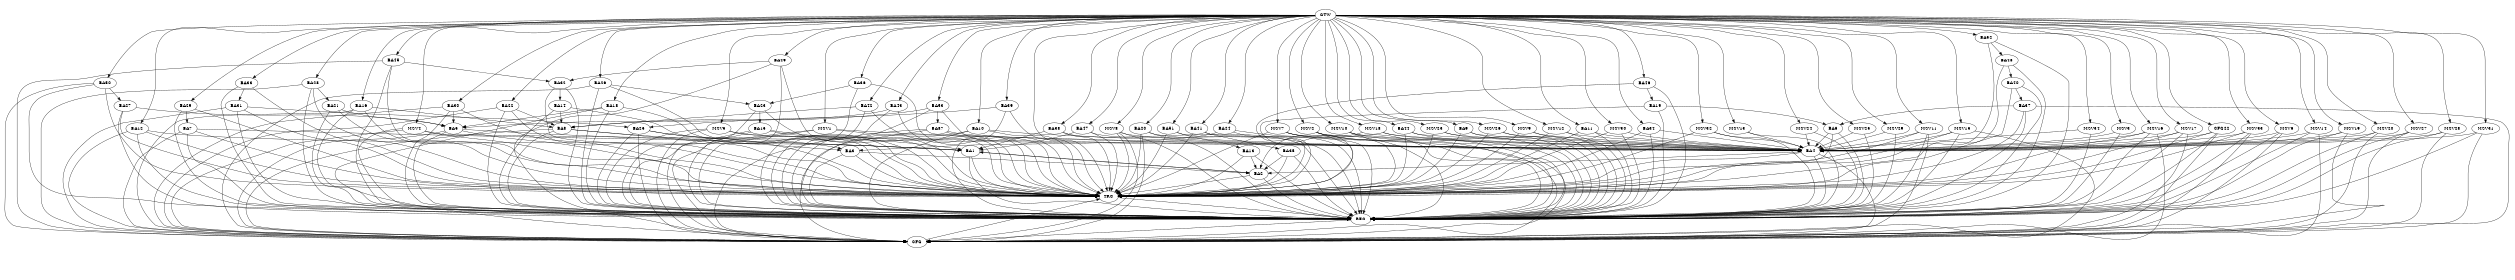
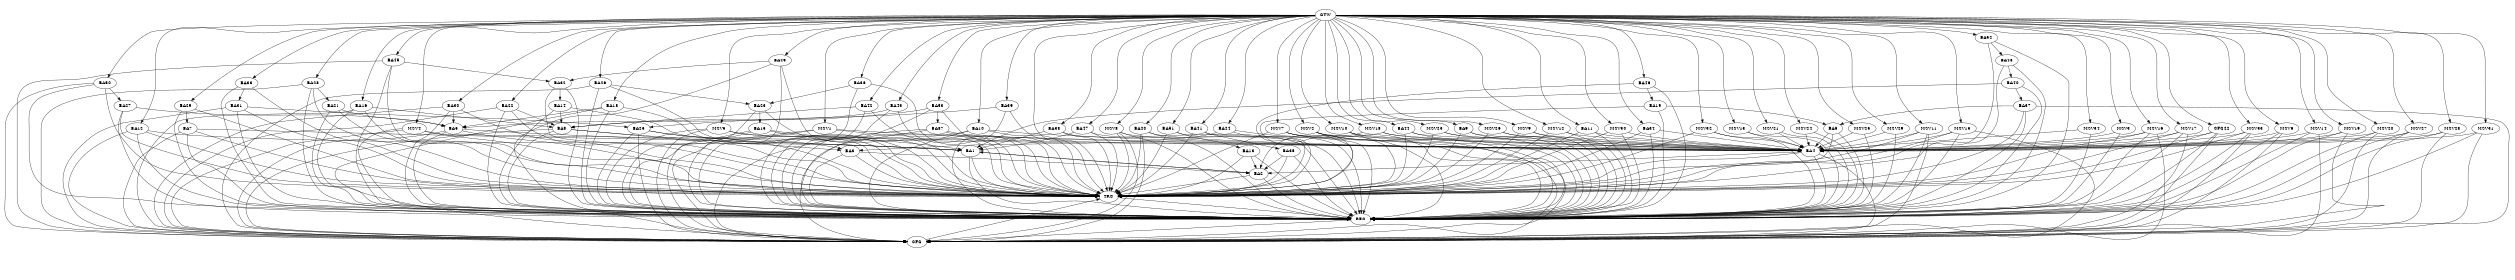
node "MSV21": added
edge "BA40" -> "TRC": now "BA40" -> "BA1"
